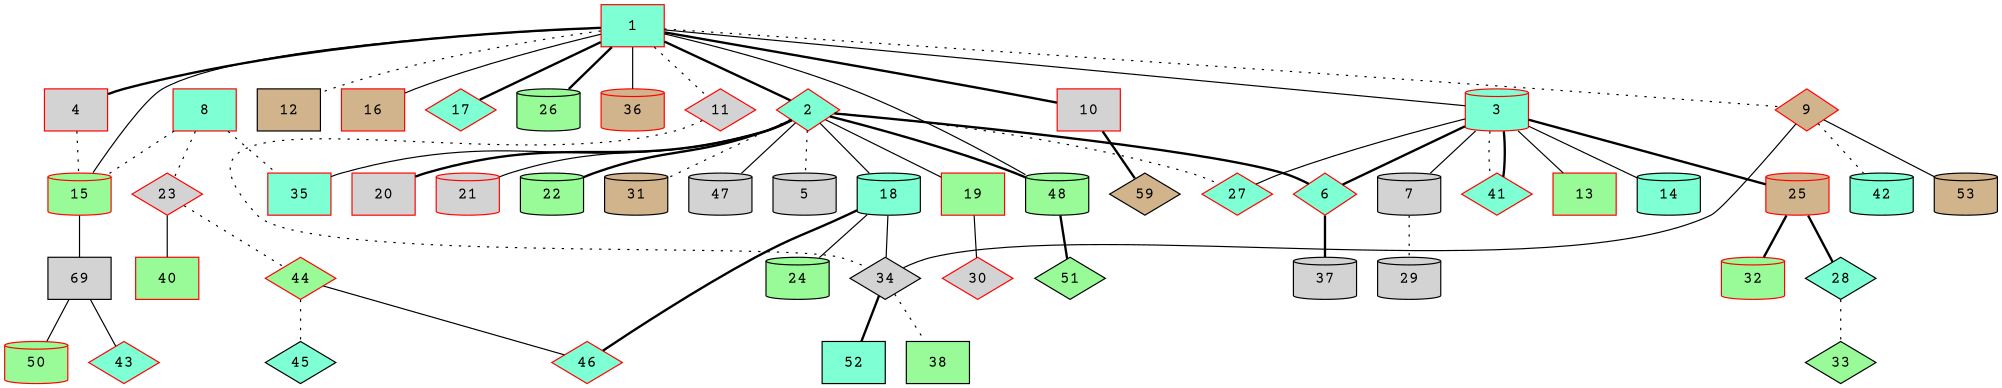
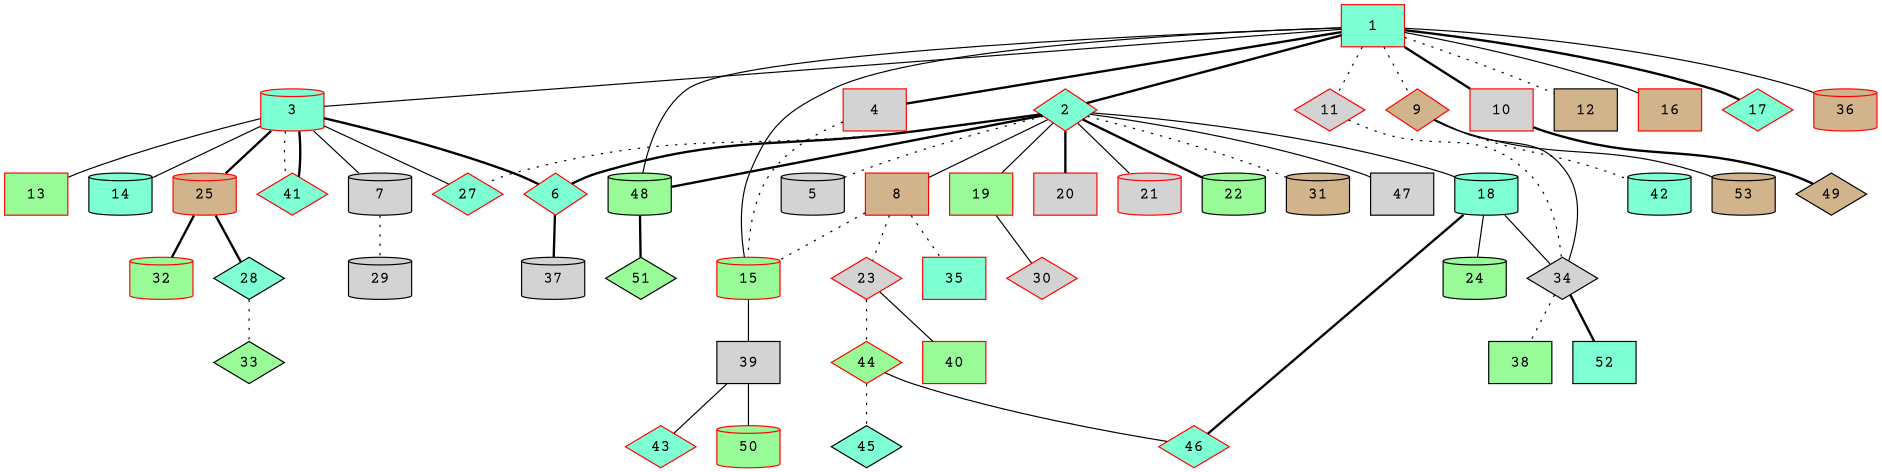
node "8": fillcolor aquamarine -> tan
node "26": removed
edge "2" -- "35": now "2" -- "8"
node "47": shape cylinder -> box
node "59": label "59" -> "49"
node "69": label "69" -> "39"
